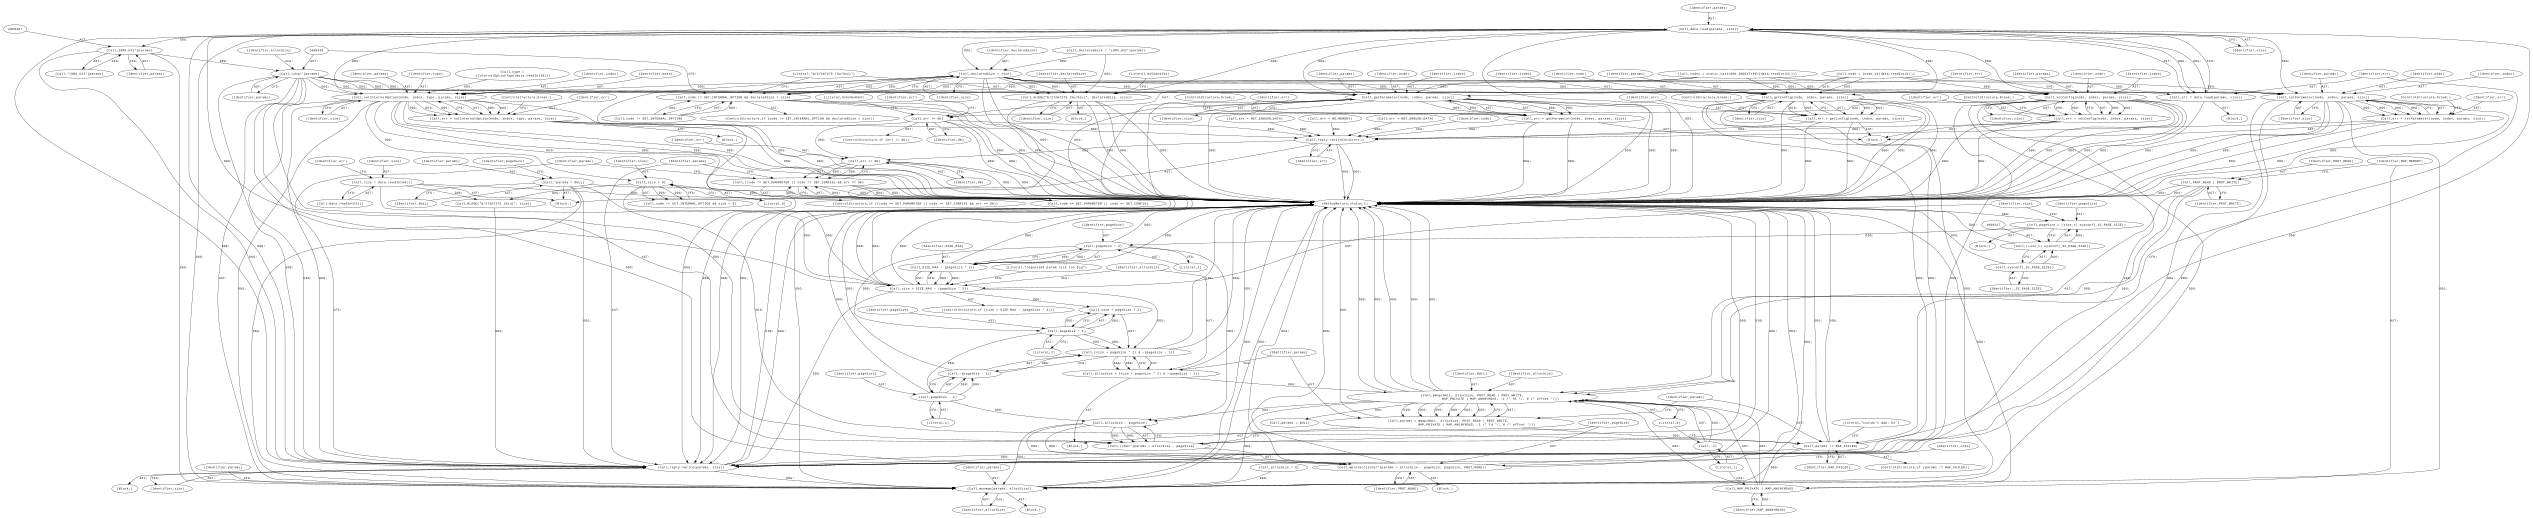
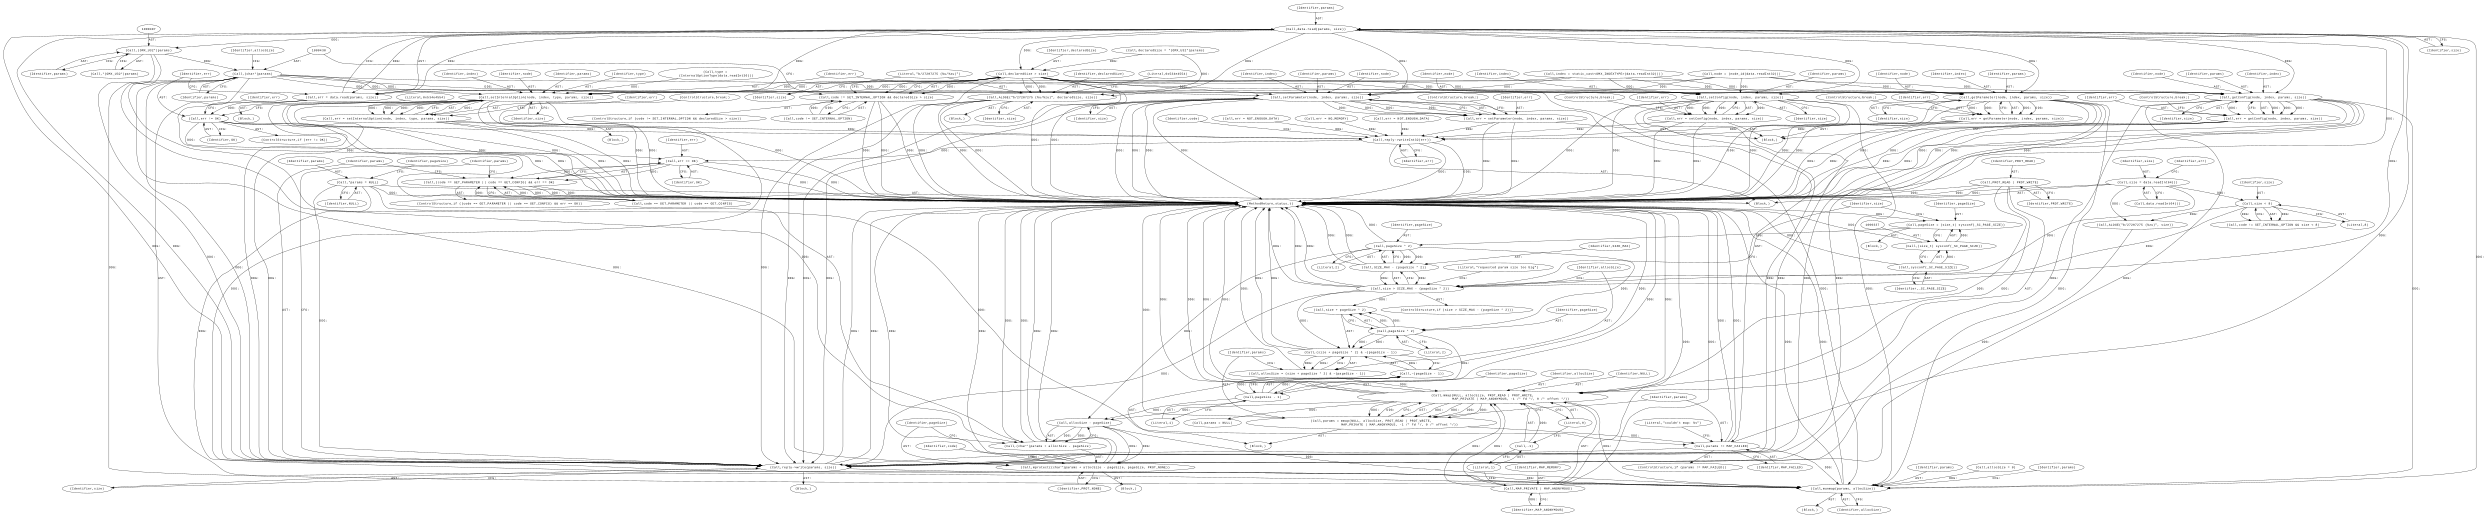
edge "(Call,err = getParameter(node, index, params, size))" -> "(Call,getParameter(node, index, params, size))": label "AST: " -> "CFG: "
edge "(Call,setInternalOption(node, index, type, params, size))" -> "(Call,size < 8)": now "(Call,size = data.readInt64())" -> "(Call,size < 8)"
edge "(Identifier,MAP_MEMORY)" -> "(Call,PROT_READ | PROT_WRITE)": removed, label "CFG:"
